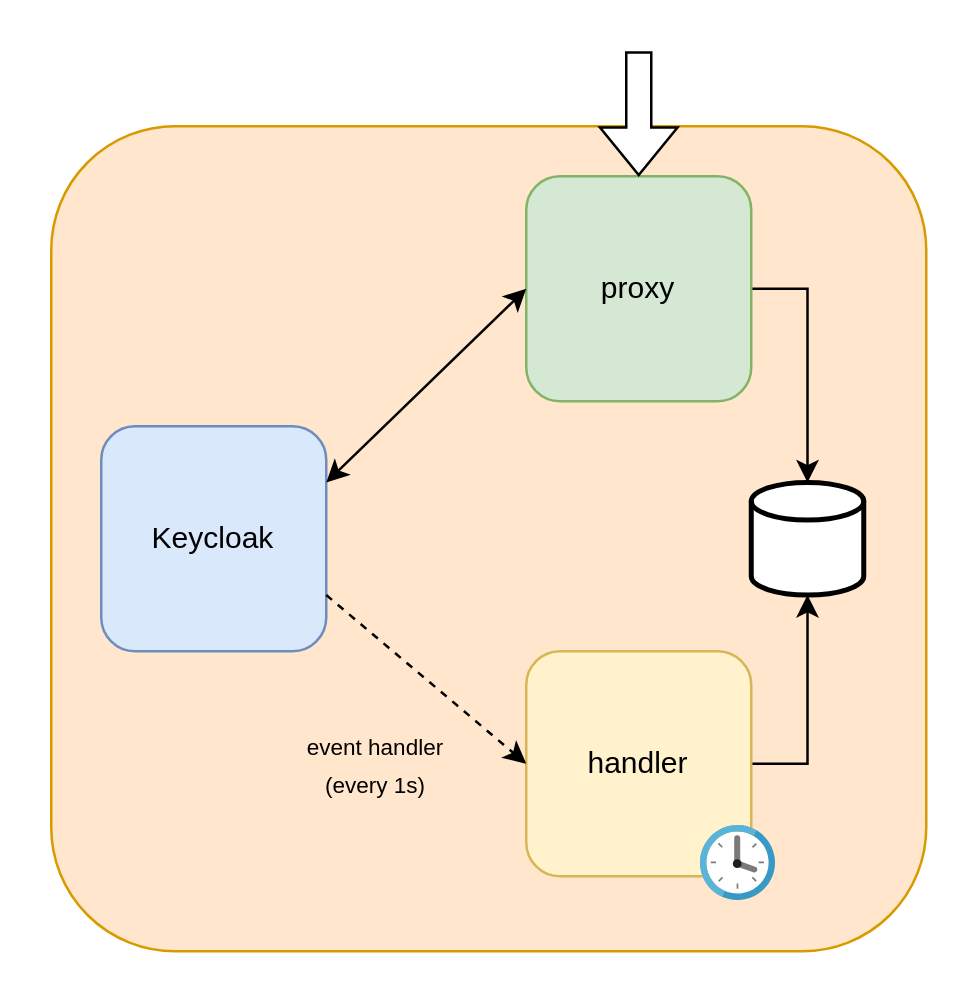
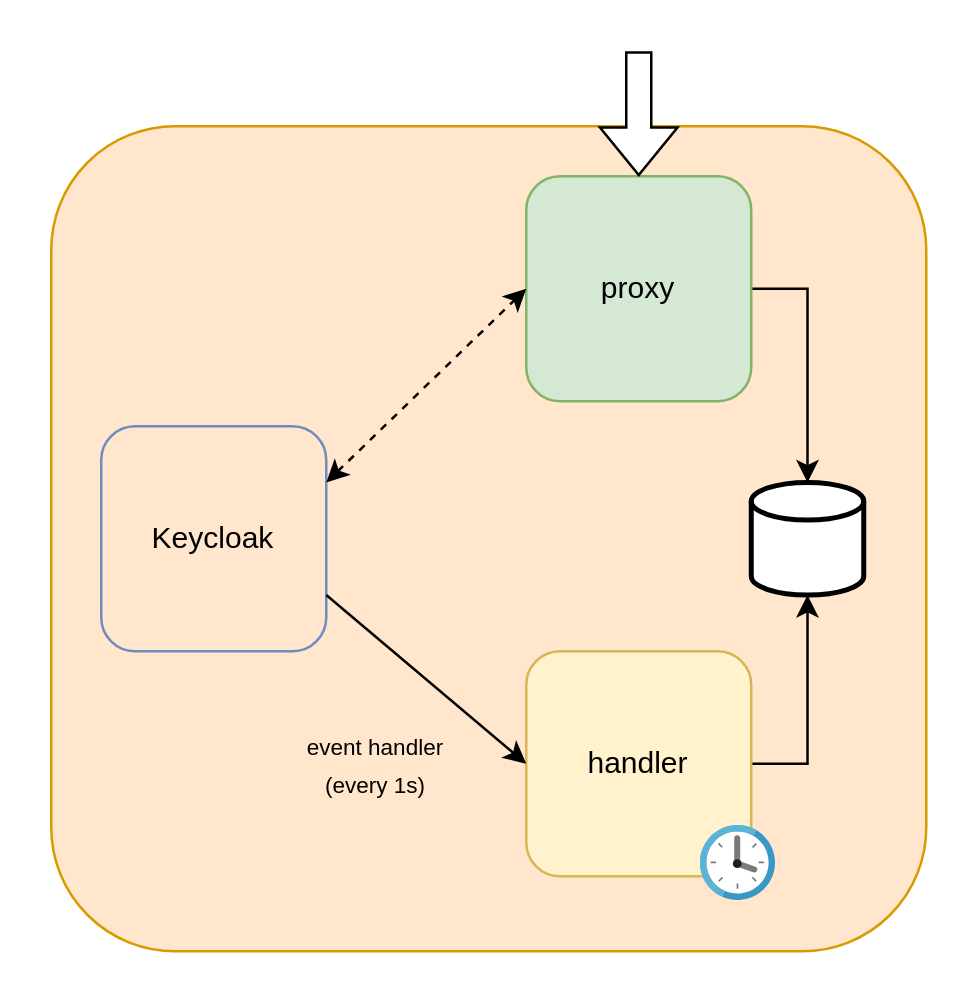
edge "proxy" -- "Keycloak": style solid -> dashed
node "Keycloak": fillcolor #dae8fc -> #ffe6cc
edge "Keycloak" -> "handler": style dashed -> solid
